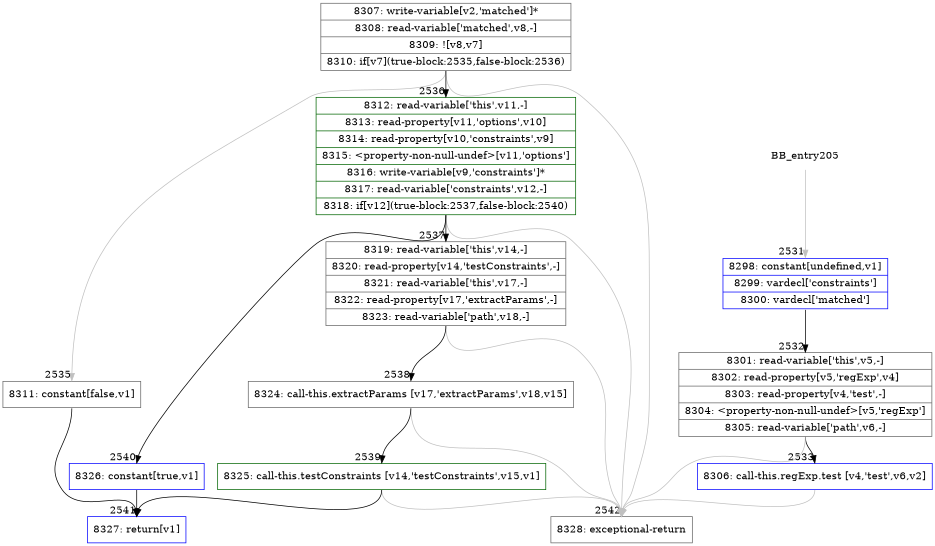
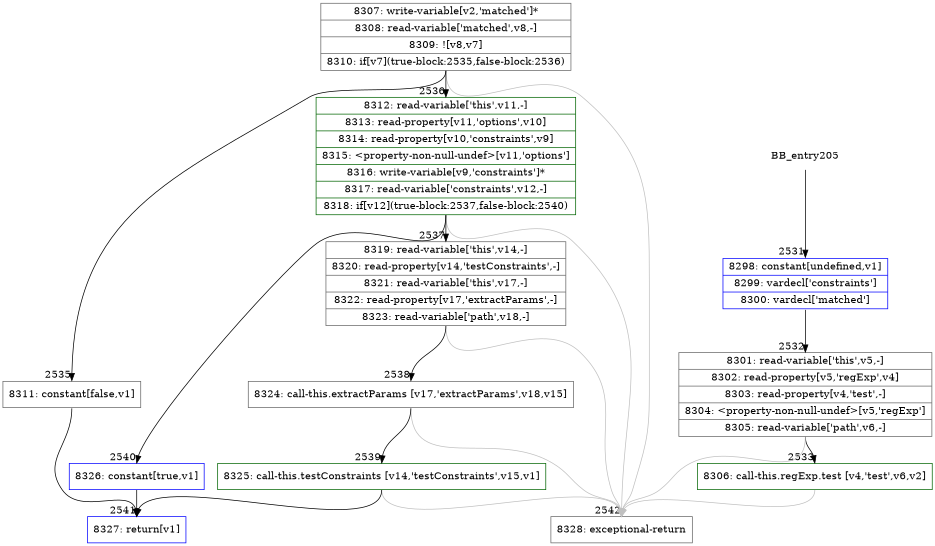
edge "8307: write-variable[v2,'matched']*" -> "8311: constant[false,v1]": color gray -> black
edge "BB_entry205" -> "8298: constant[undefined,v1]": color gray -> black
node "8306: call-this.regExp.test [v4,'test',v6,v2]": color blue -> darkgreen
